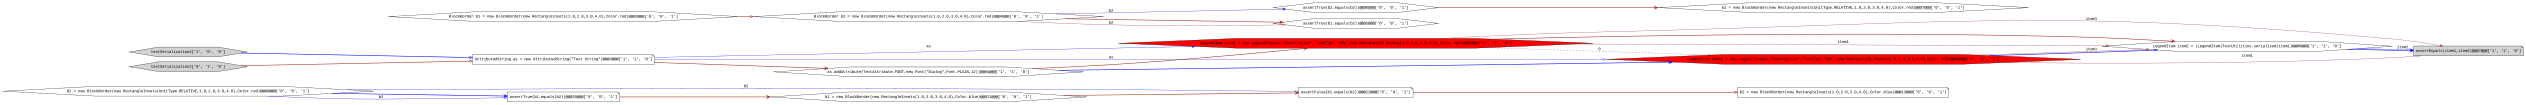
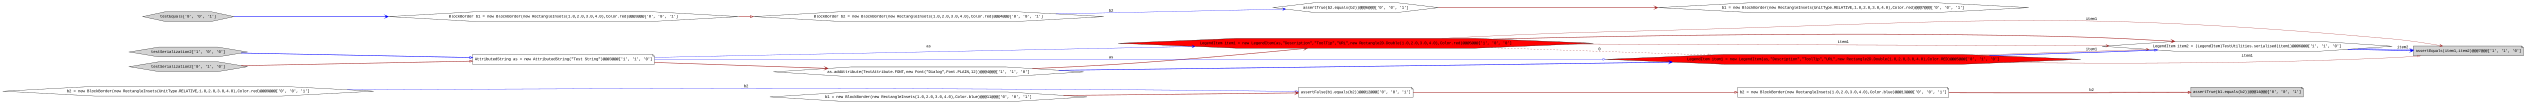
node "testEquals['0', '0', '1']": added
node "assertTrue(b1.equals(b2))@@@5@@@['0', '0', '1']": removed
node "assertTrue(b1.equals(b2))@@@14@@@['0', '0', '1']": added
node "assertTrue(b1.equals(b2))@@@10@@@['0', '0', '1']": removed
